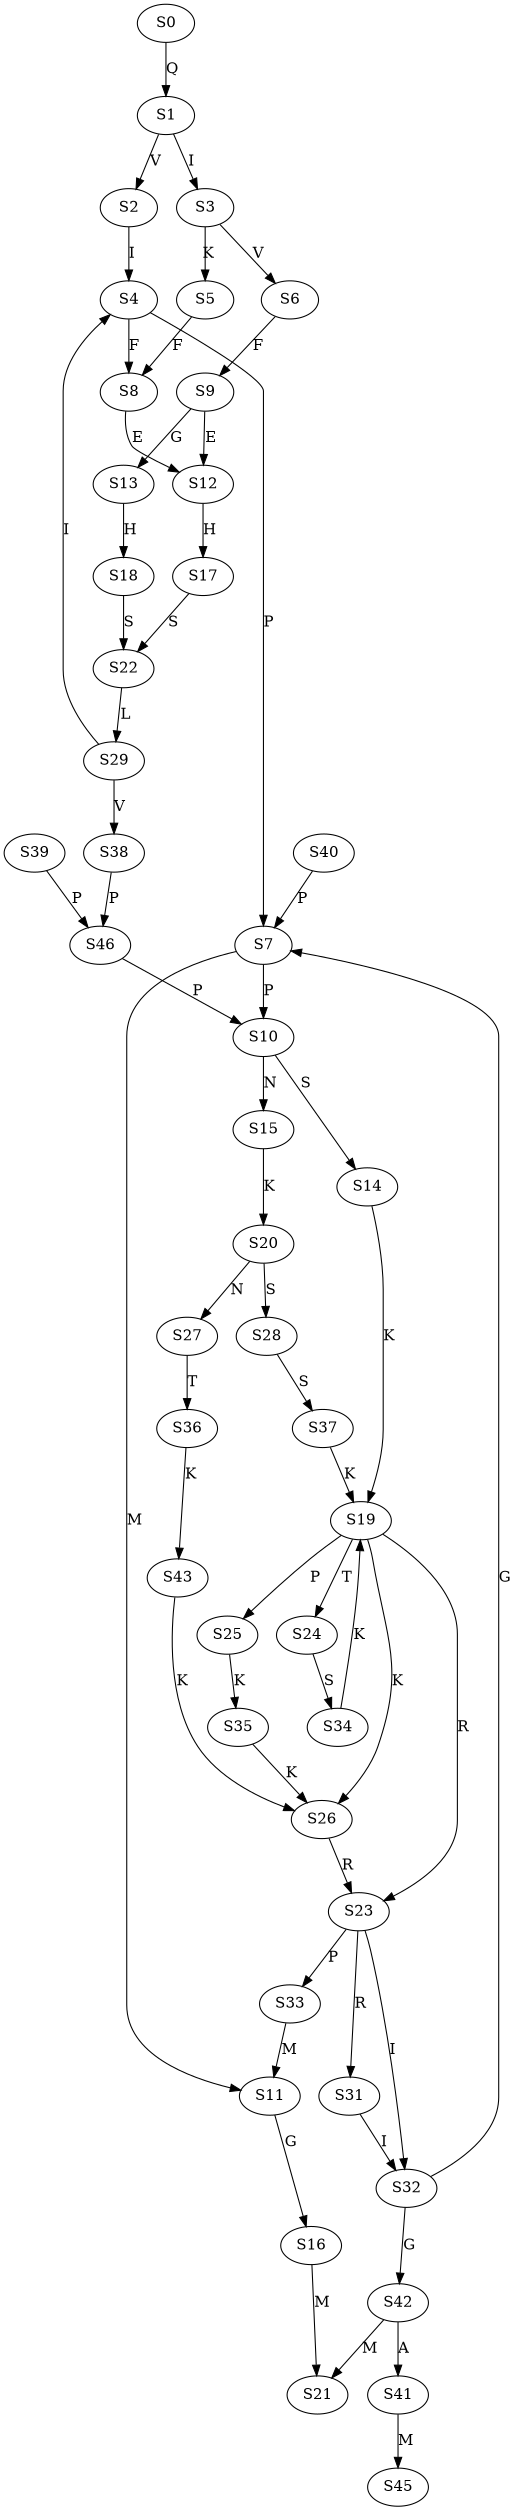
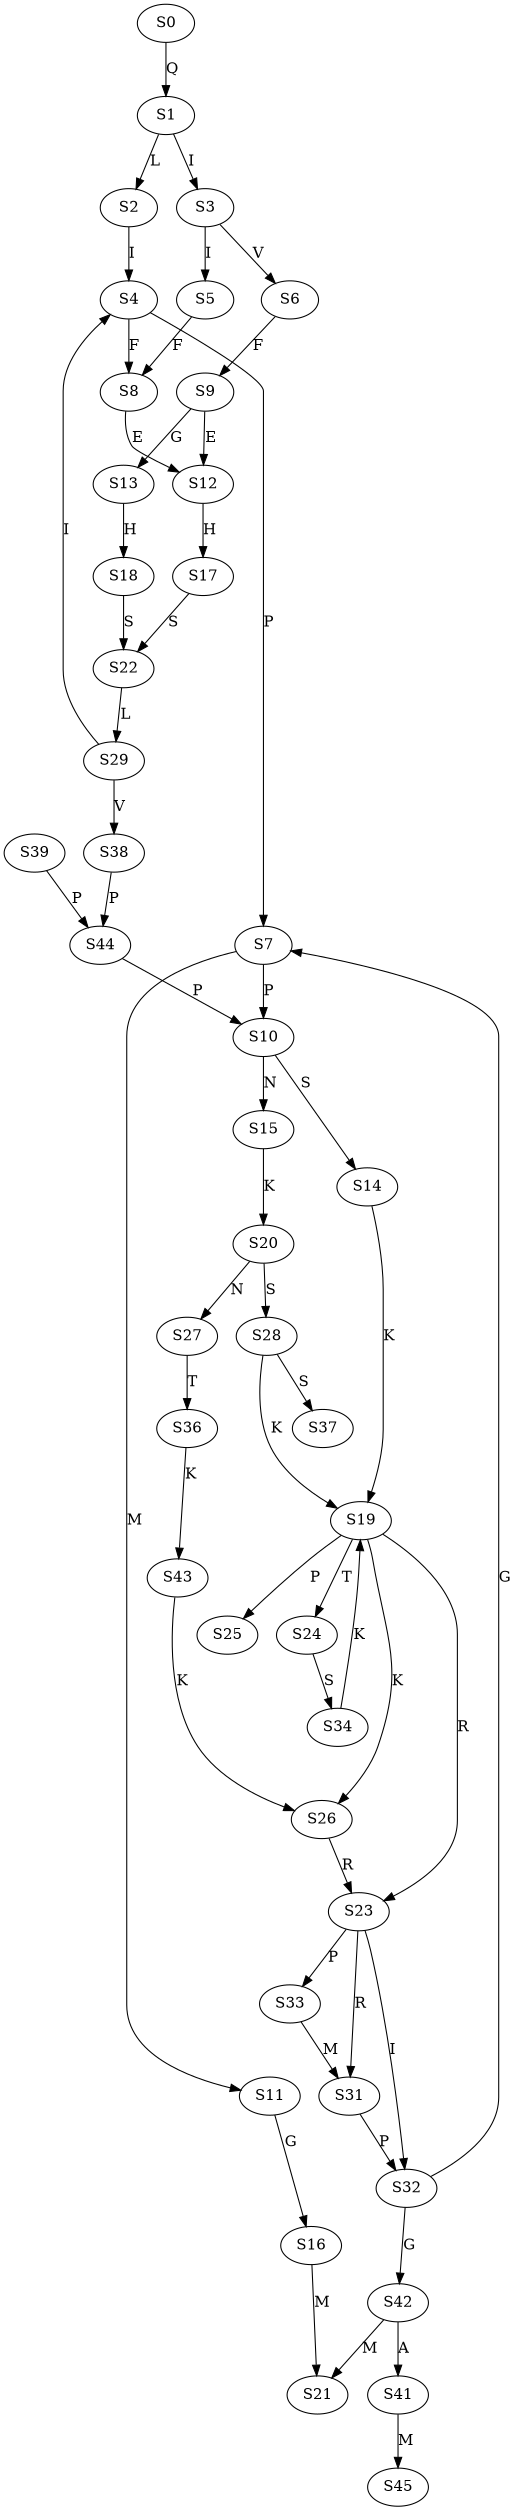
edge "S1" -> "S2": label "V" -> "L"
edge "S3" -> "S5": label "K" -> "I"
node "S40": removed
node "S46": label "S46" -> "S44"
edge "S37" -> "S19": now "S28" -> "S19"
node "S35": removed
edge "S33" -> "S11": now "S33" -> "S31"
edge "S31" -> "S32": label "I" -> "P"
